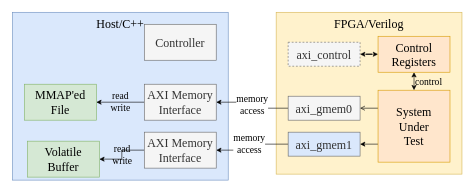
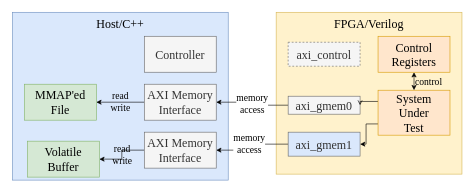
node "Controller": moved (180, 42) -> (180, 54)
edge "axi_control" -- "Control Registers": removed
node "axi_gmem0": size 72x24 -> 72x18
node "System Under Test": size 72x72 -> 72x45
